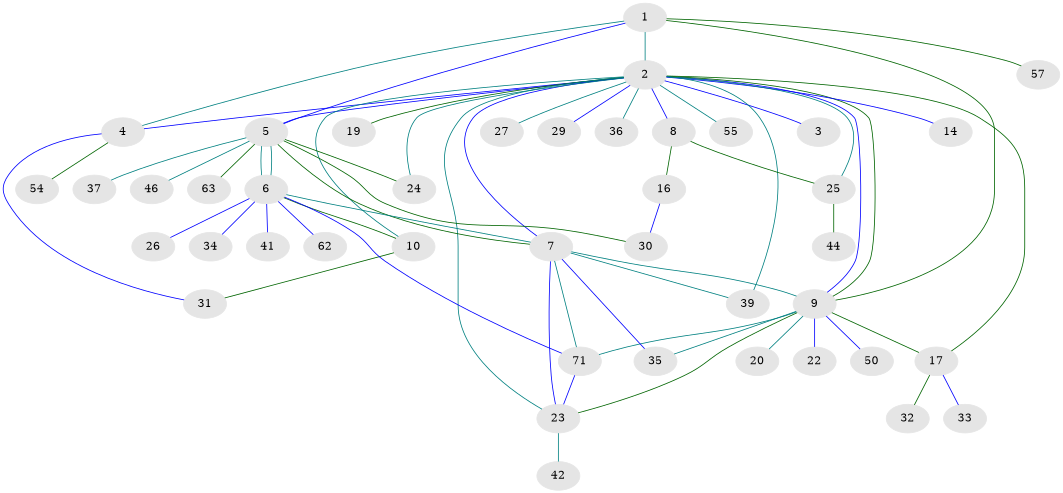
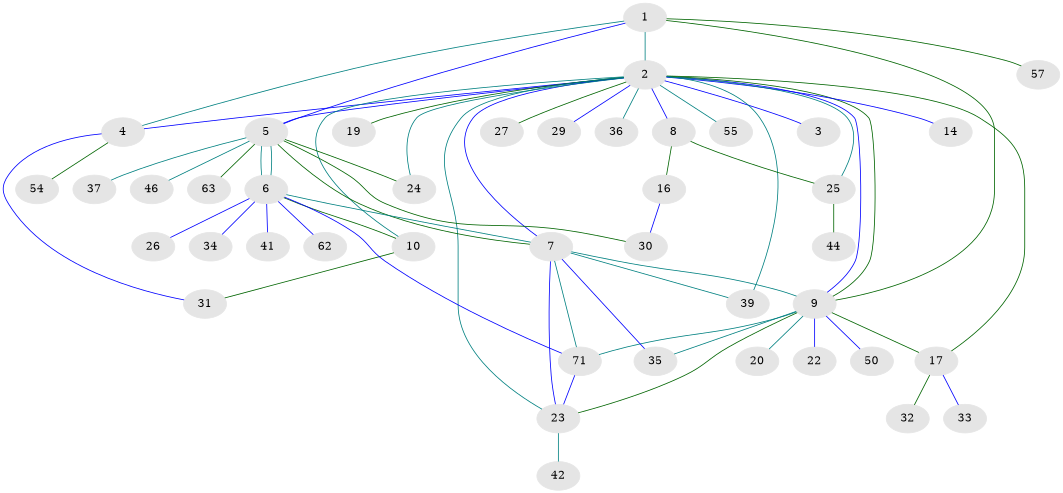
edge "2" -- "27": color teal -> darkgreen
